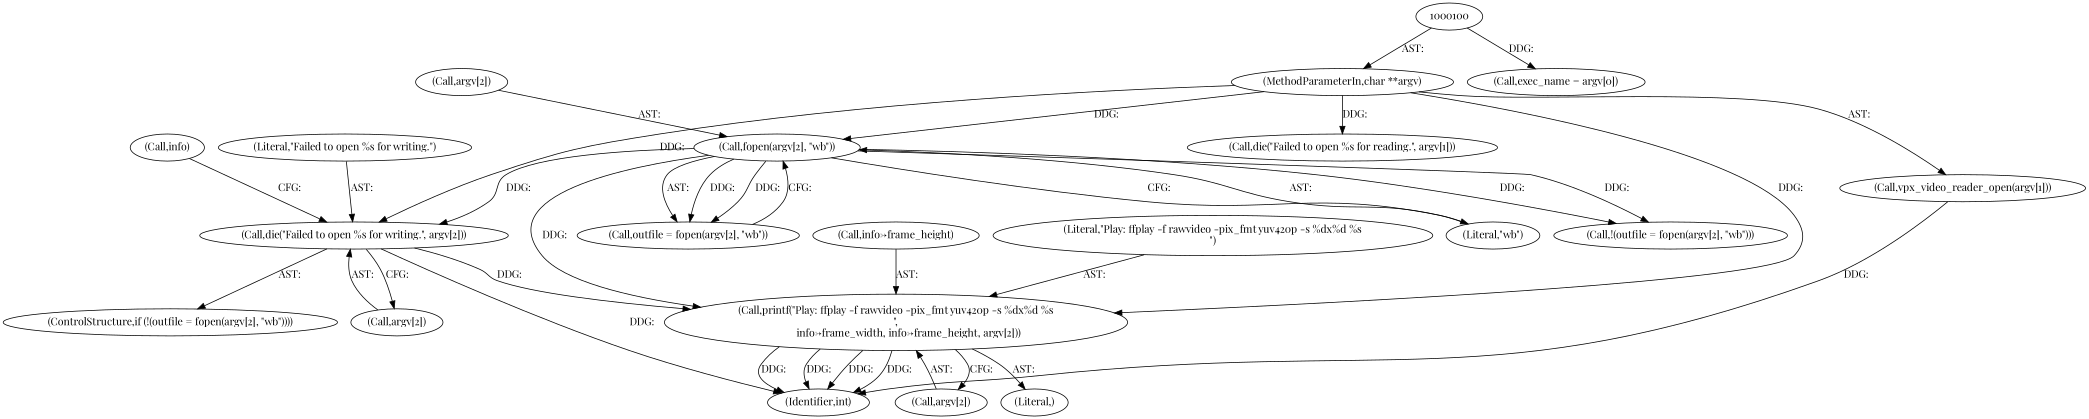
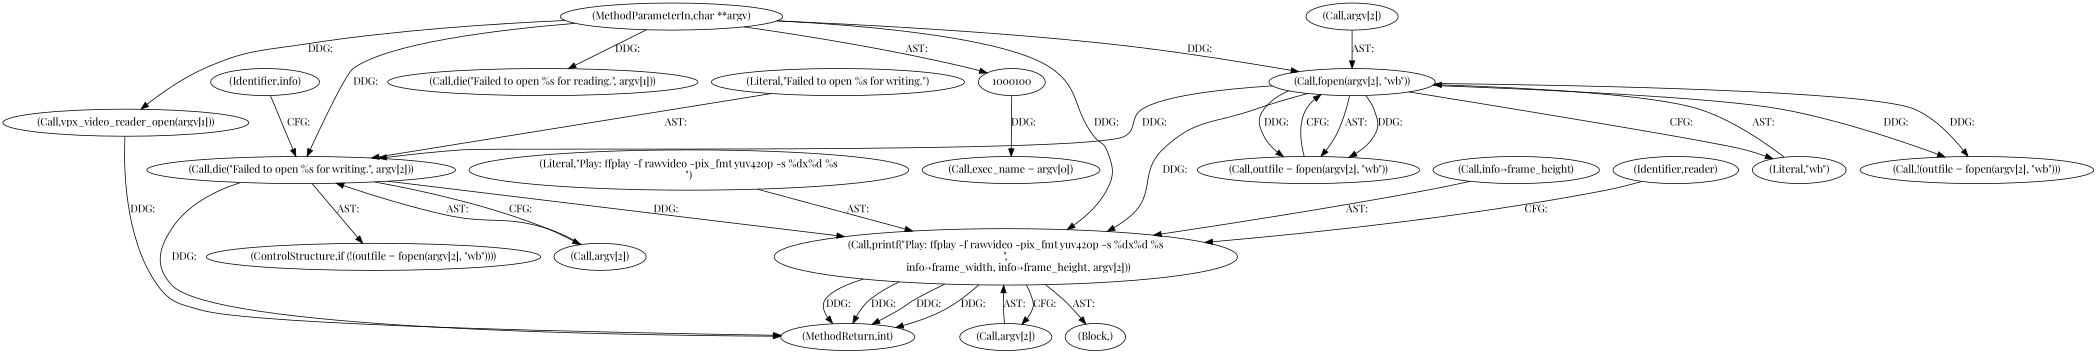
edge "1000100" -> "(MethodParameterIn,char **argv)": reversed
edge "(MethodParameterIn,char **argv)" -> "(Call,vpx_video_reader_open(argv[1]))": label "AST: " -> "DDG: "
node "(Call,info)": label "(Call,info)" -> "(Identifier,info)"
node "(Identifier,reader)": added
node "(Identifier,int)": label "(Identifier,int)" -> "(MethodReturn,int)"
node "(Literal,)": label "(Literal,)" -> "(Block,)"
